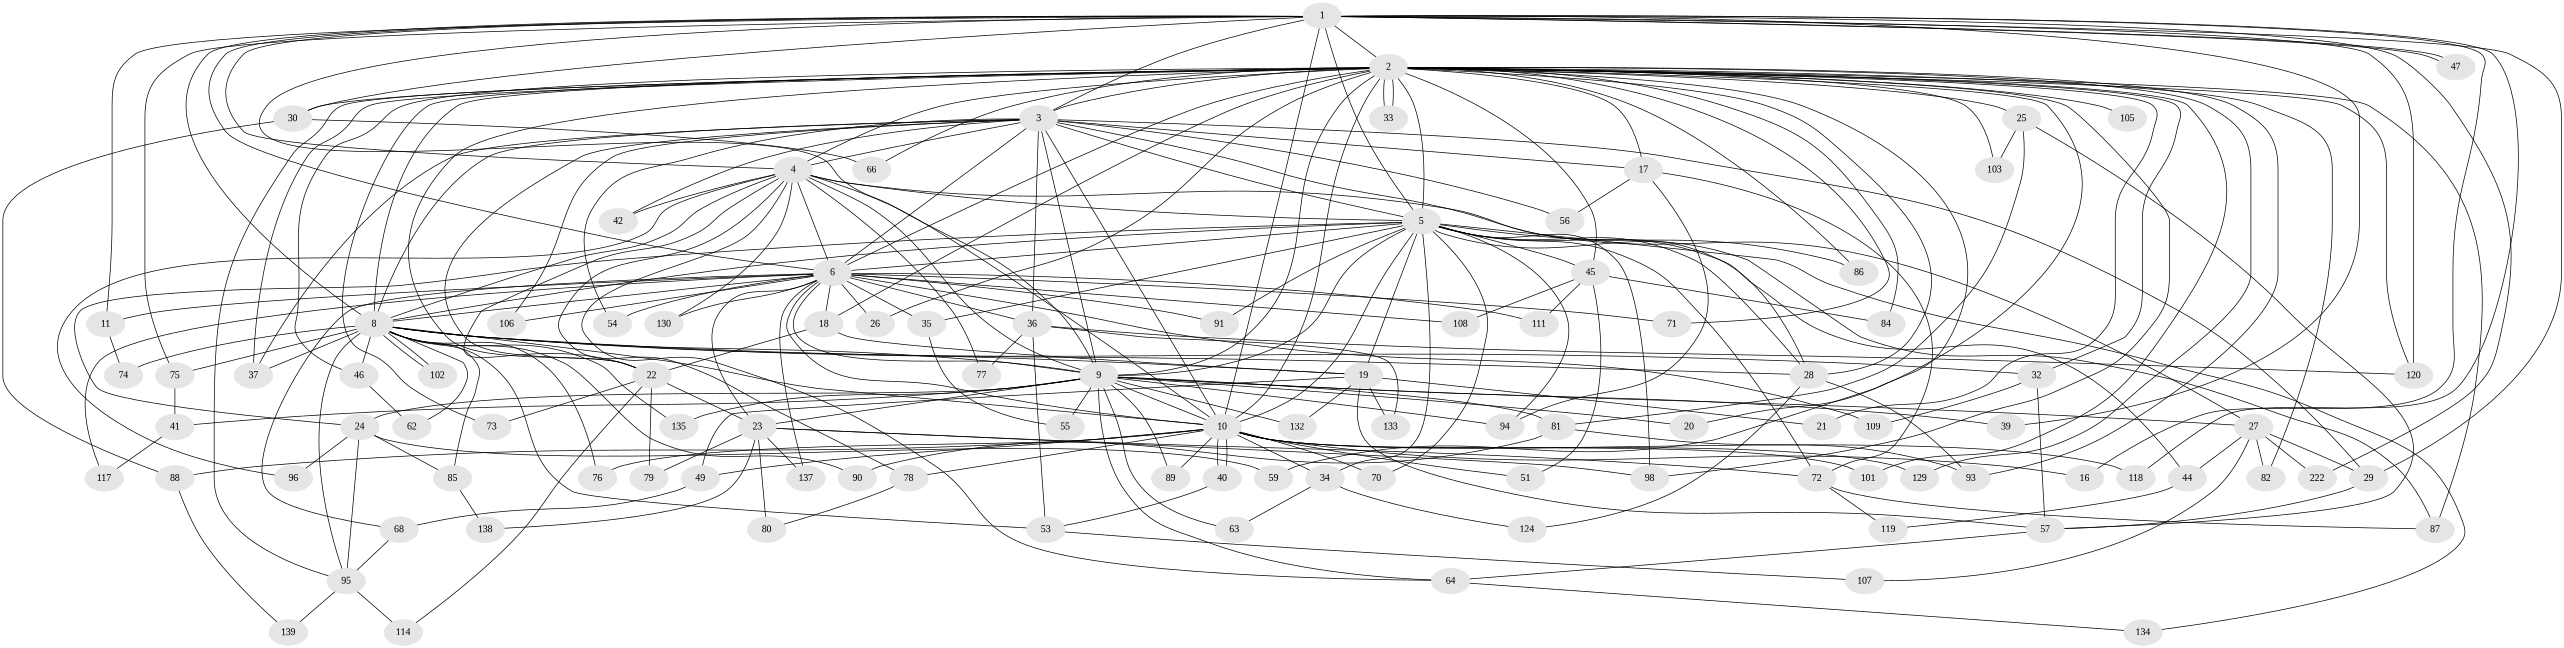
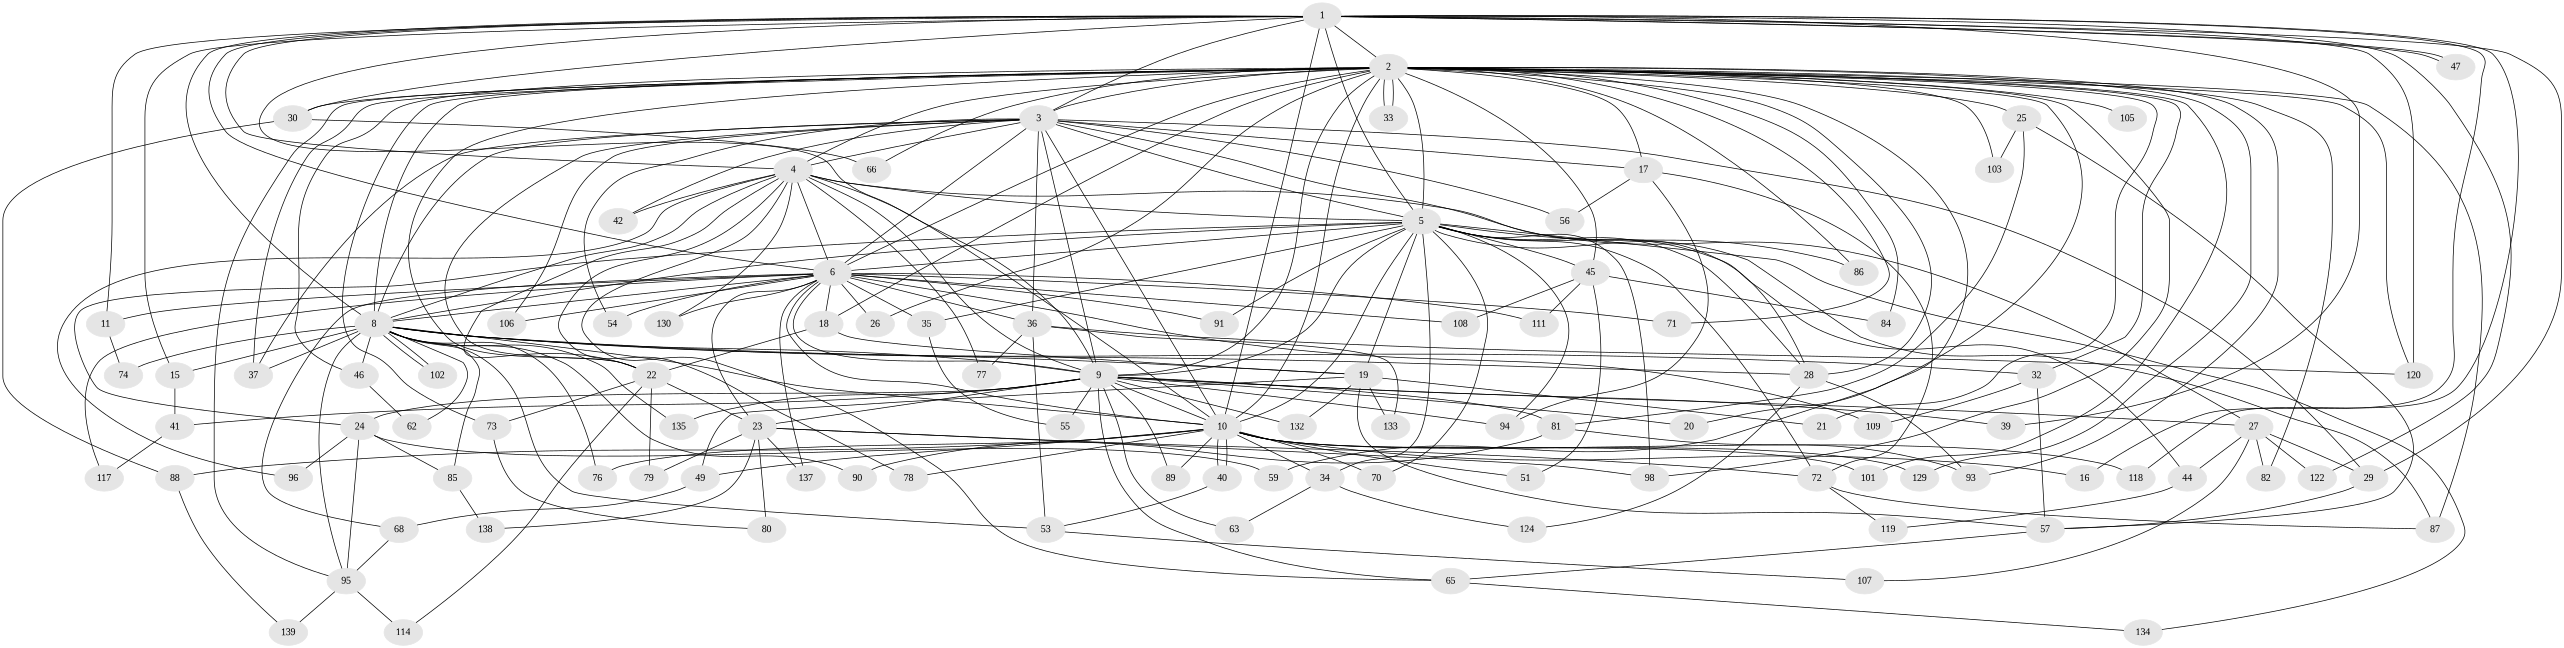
node "75": label "75" -> "15"
node "222": label "222" -> "122"
edge "78" -- "80": now "73" -- "80"
node "64": label "64" -> "65"
